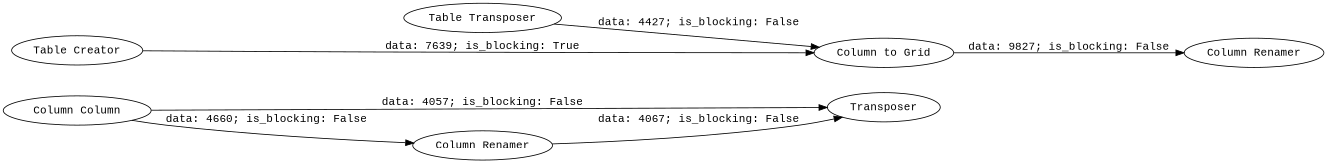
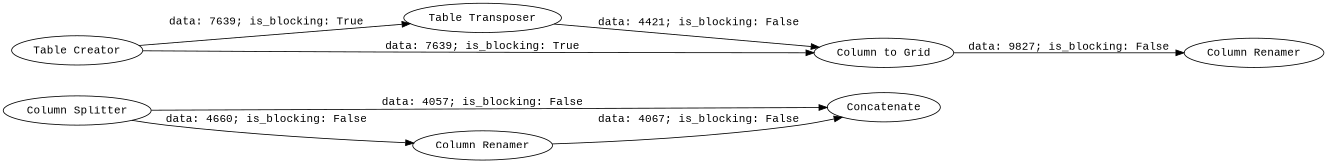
edge "Table Transposer" -> "Column to Grid": label "data: 4427; is_blocking: False" -> "data: 4421; is_blocking: False"
edge "Table Creator" -> "Table Transposer": added, label "data: 7639; is_blocking: True"
node "Transposer": label "Transposer" -> "Concatenate"
node "Column Column": label "Column Column" -> "Column Splitter"
